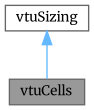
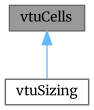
edge "vtuCells" -> "vtuSizing": reversed
